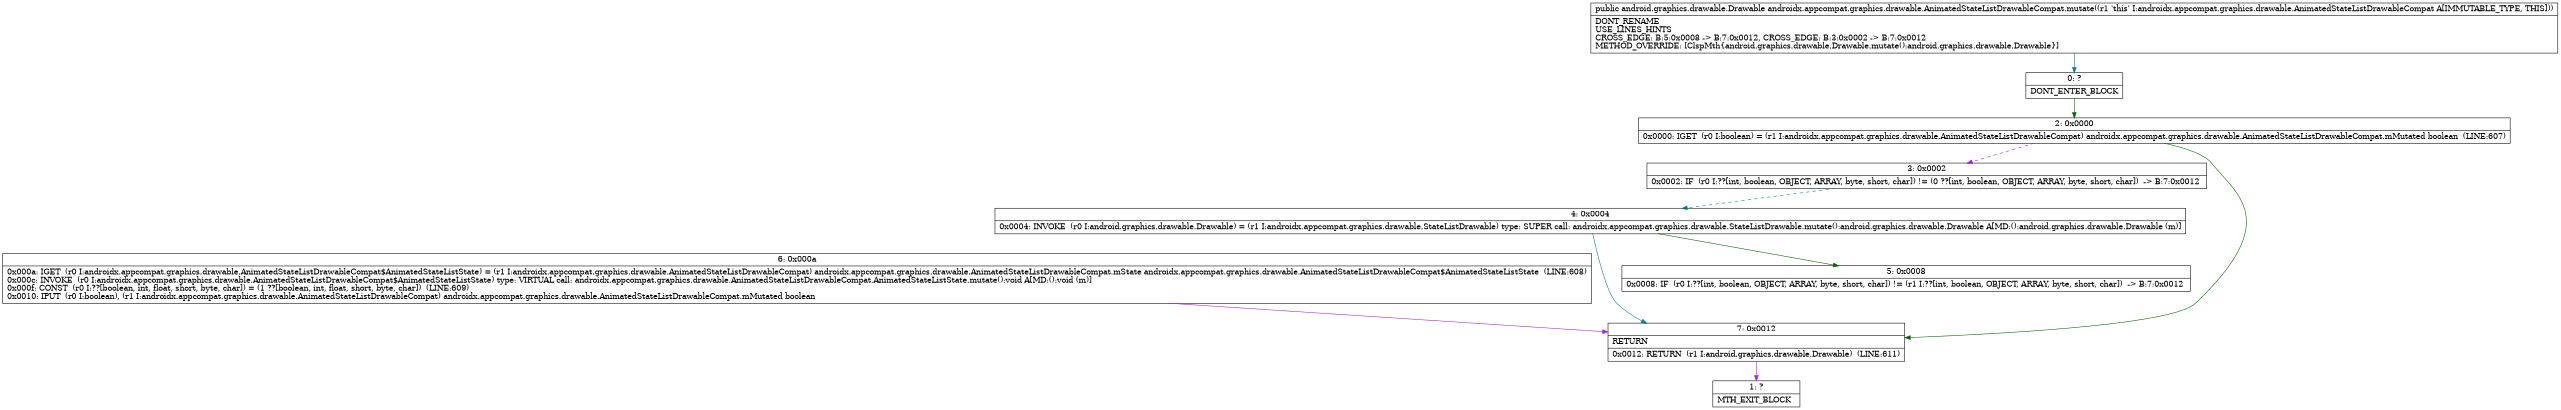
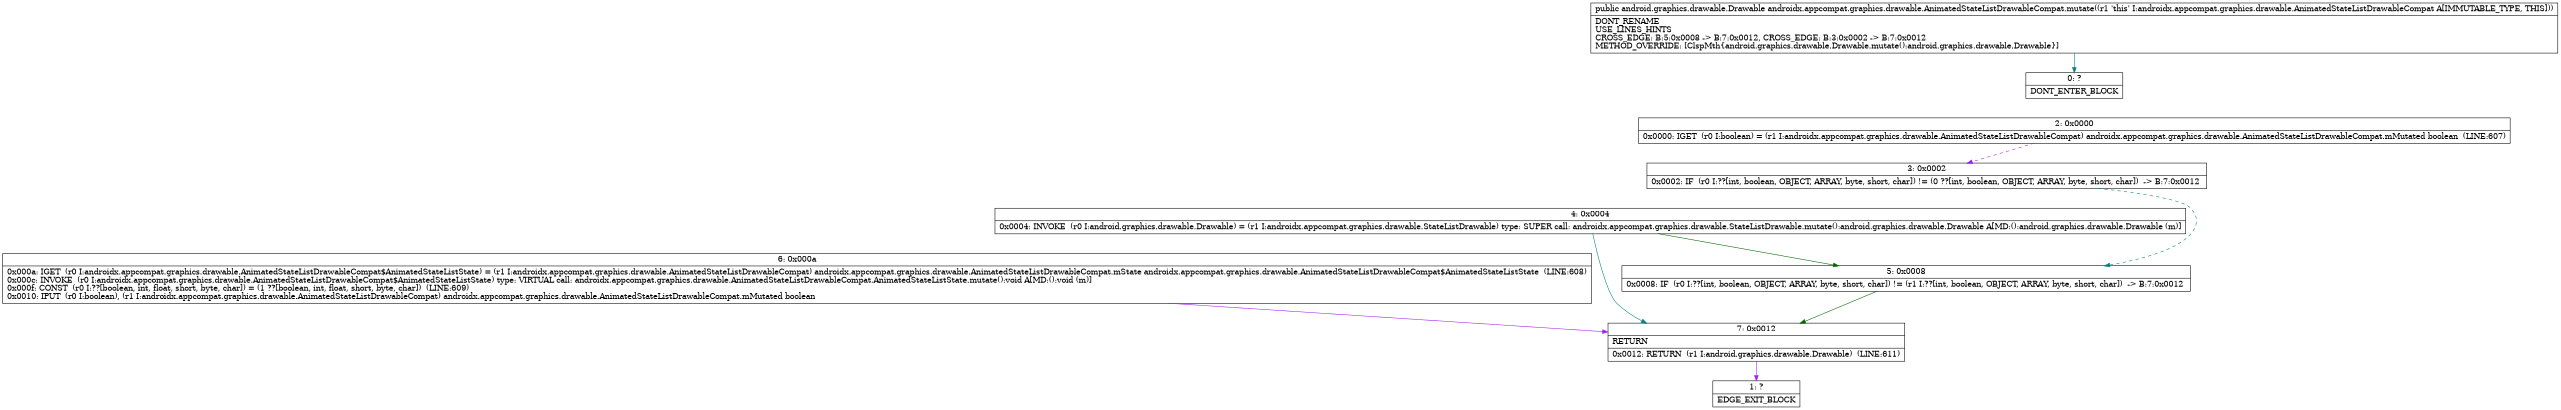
edge "0: ?" -> "2: 0x0000": removed
edge "3: 0x0002" -> "4: 0x0004": now "3: 0x0002" -> "5: 0x0008"
edge "2: 0x0000" -> "7: 0x0012": now "5: 0x0008" -> "7: 0x0012"
node "1: ?": text "MTH_EXIT_BLOCK" -> "EDGE_EXIT_BLOCK"
